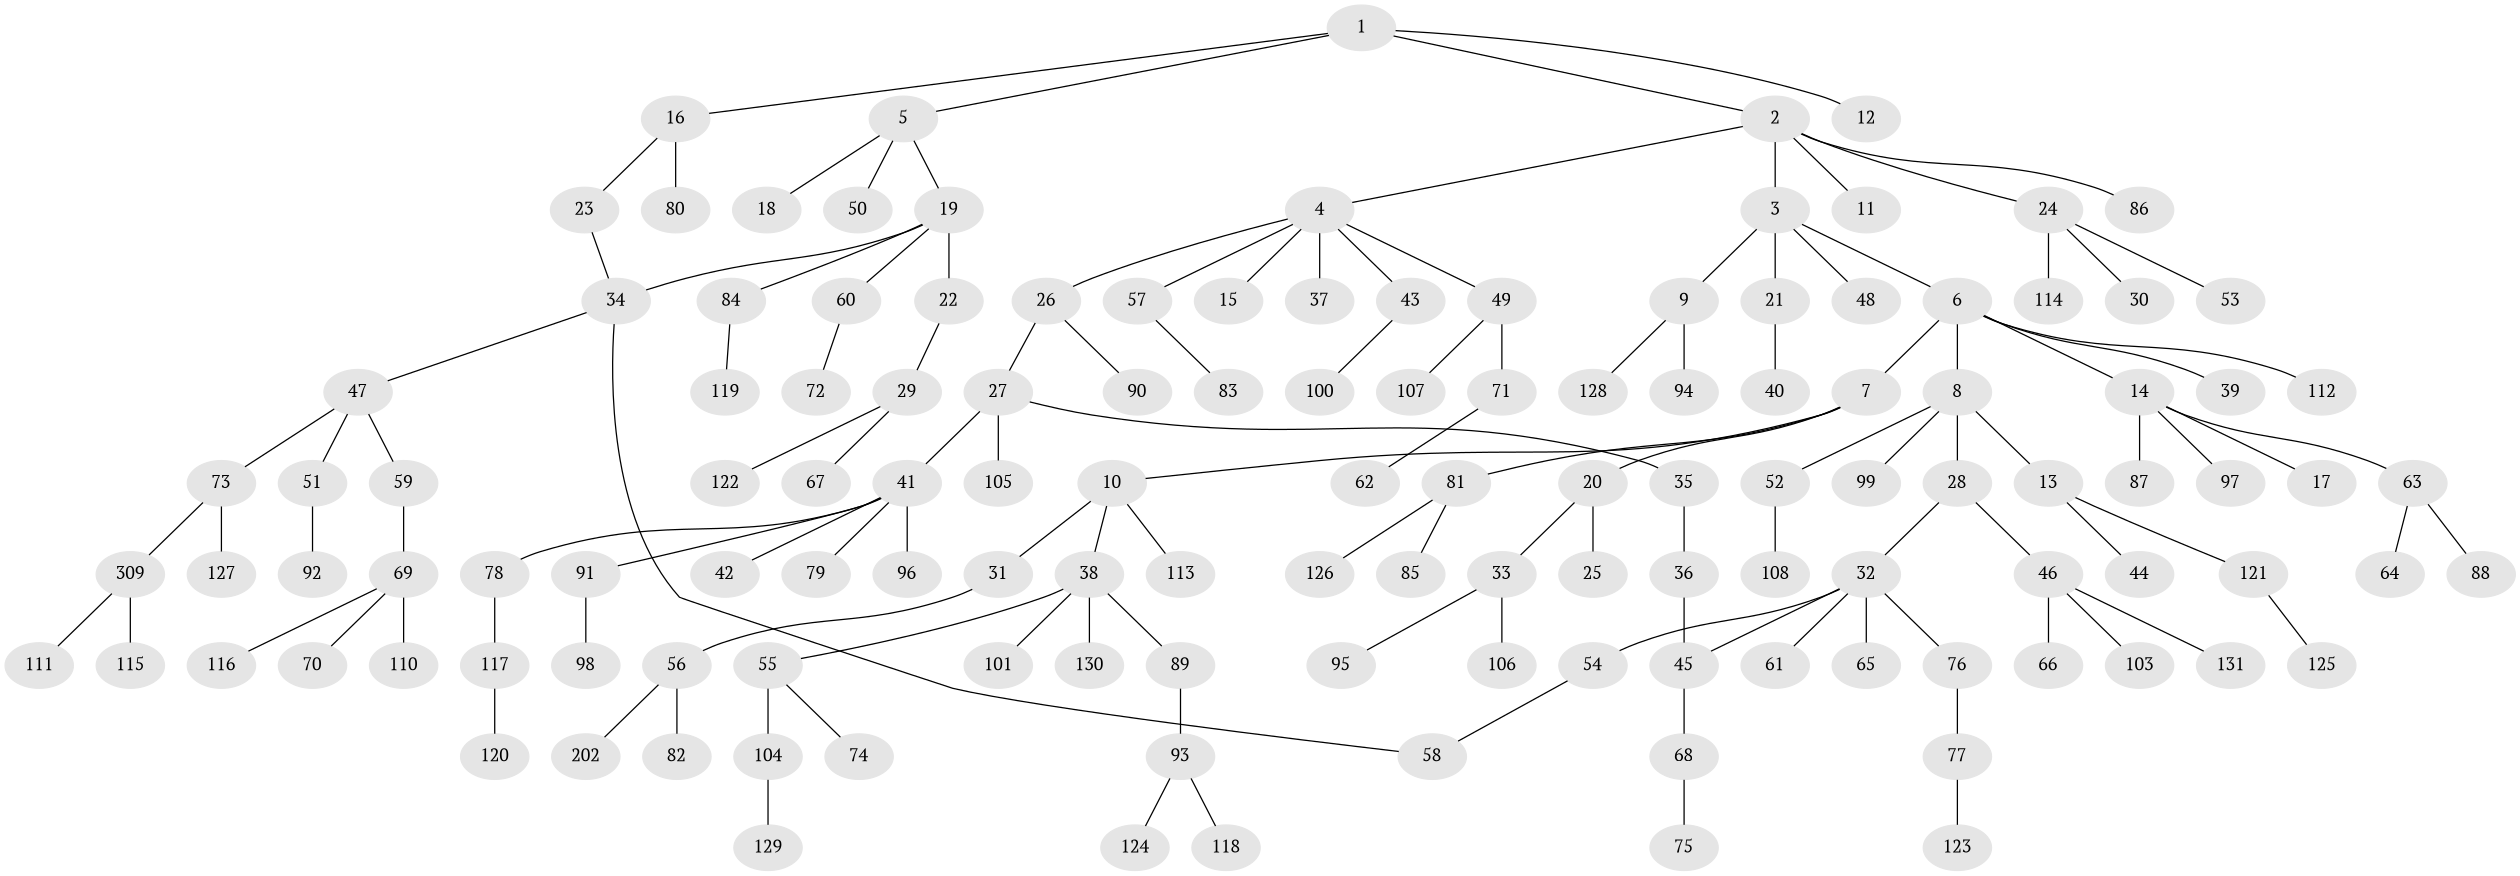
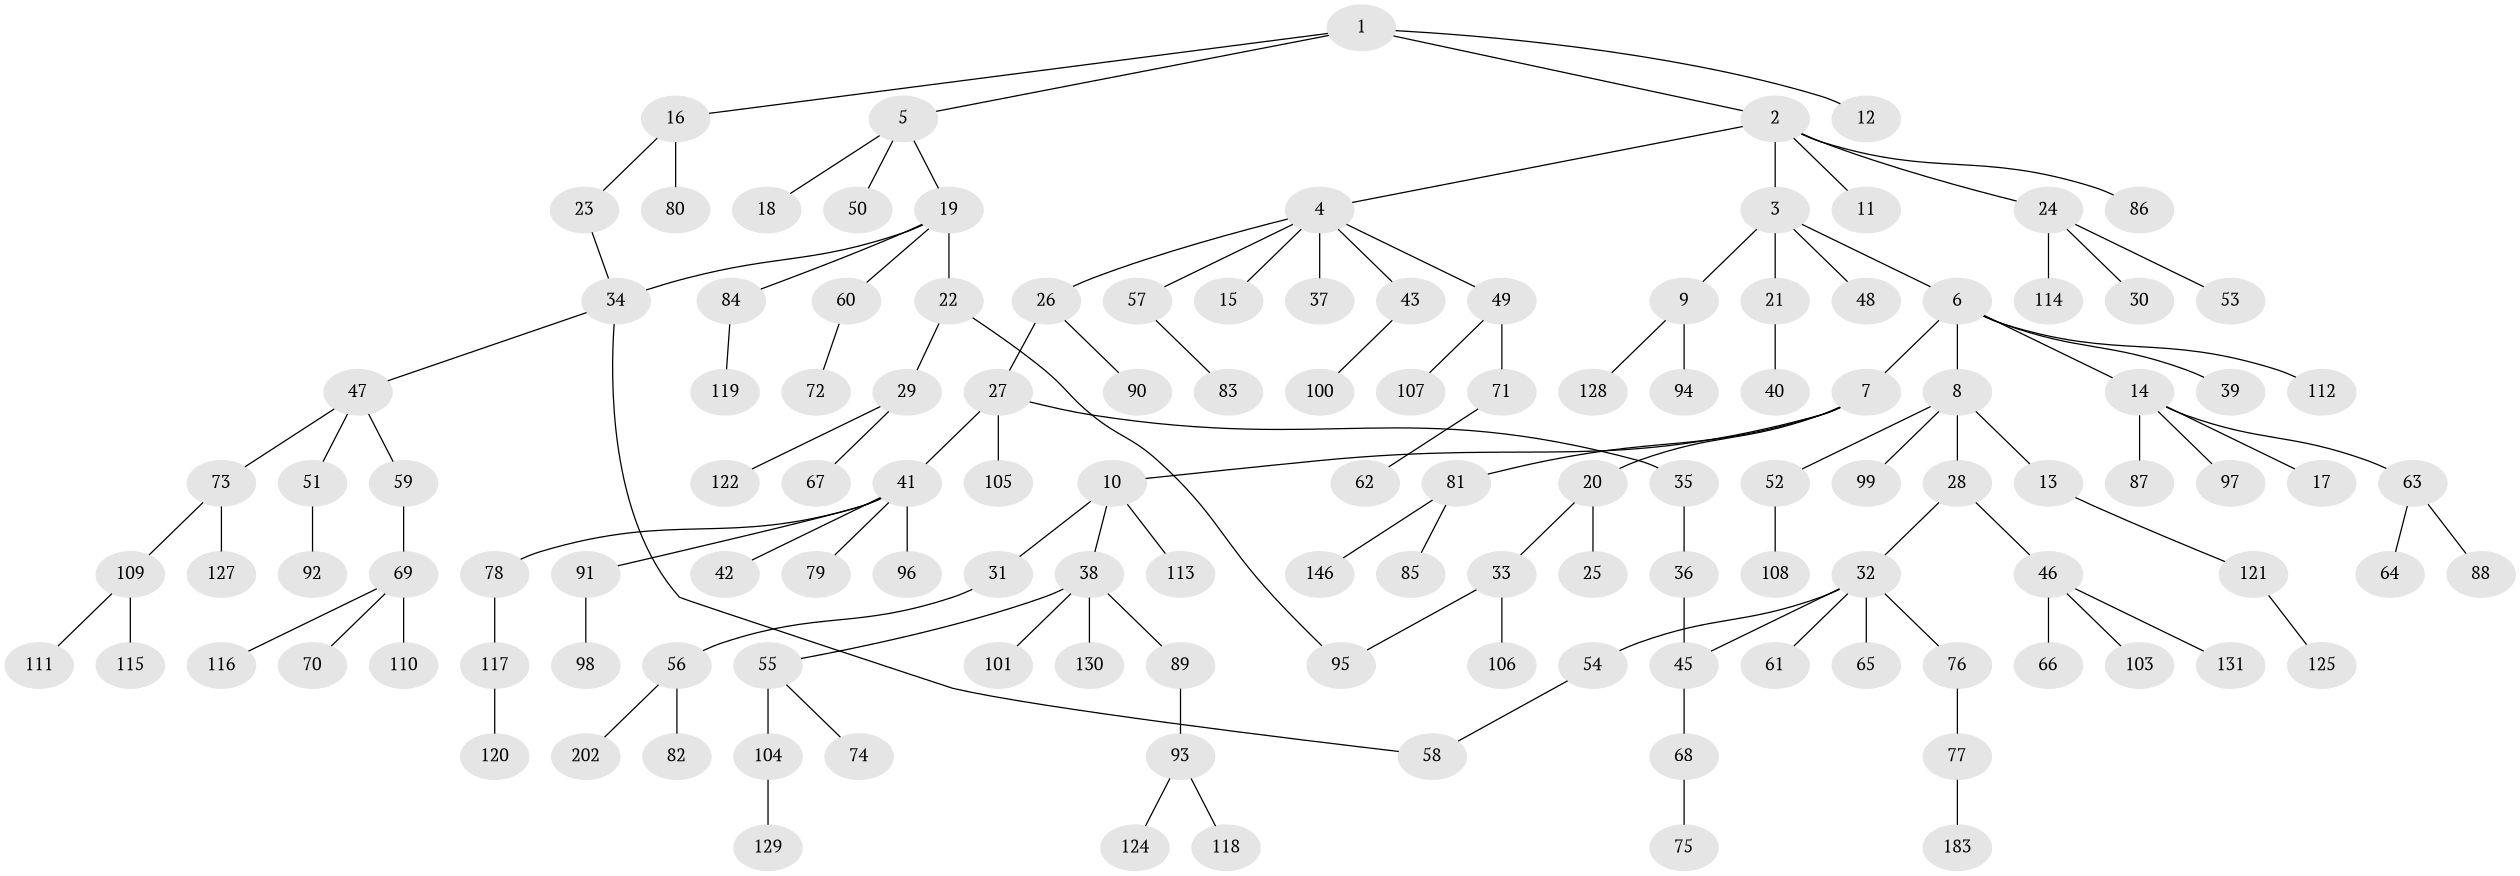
edge "22" -- "95": added
node "309": label "309" -> "109"
node "126": label "126" -> "146"
node "44": removed
node "123": label "123" -> "183"
